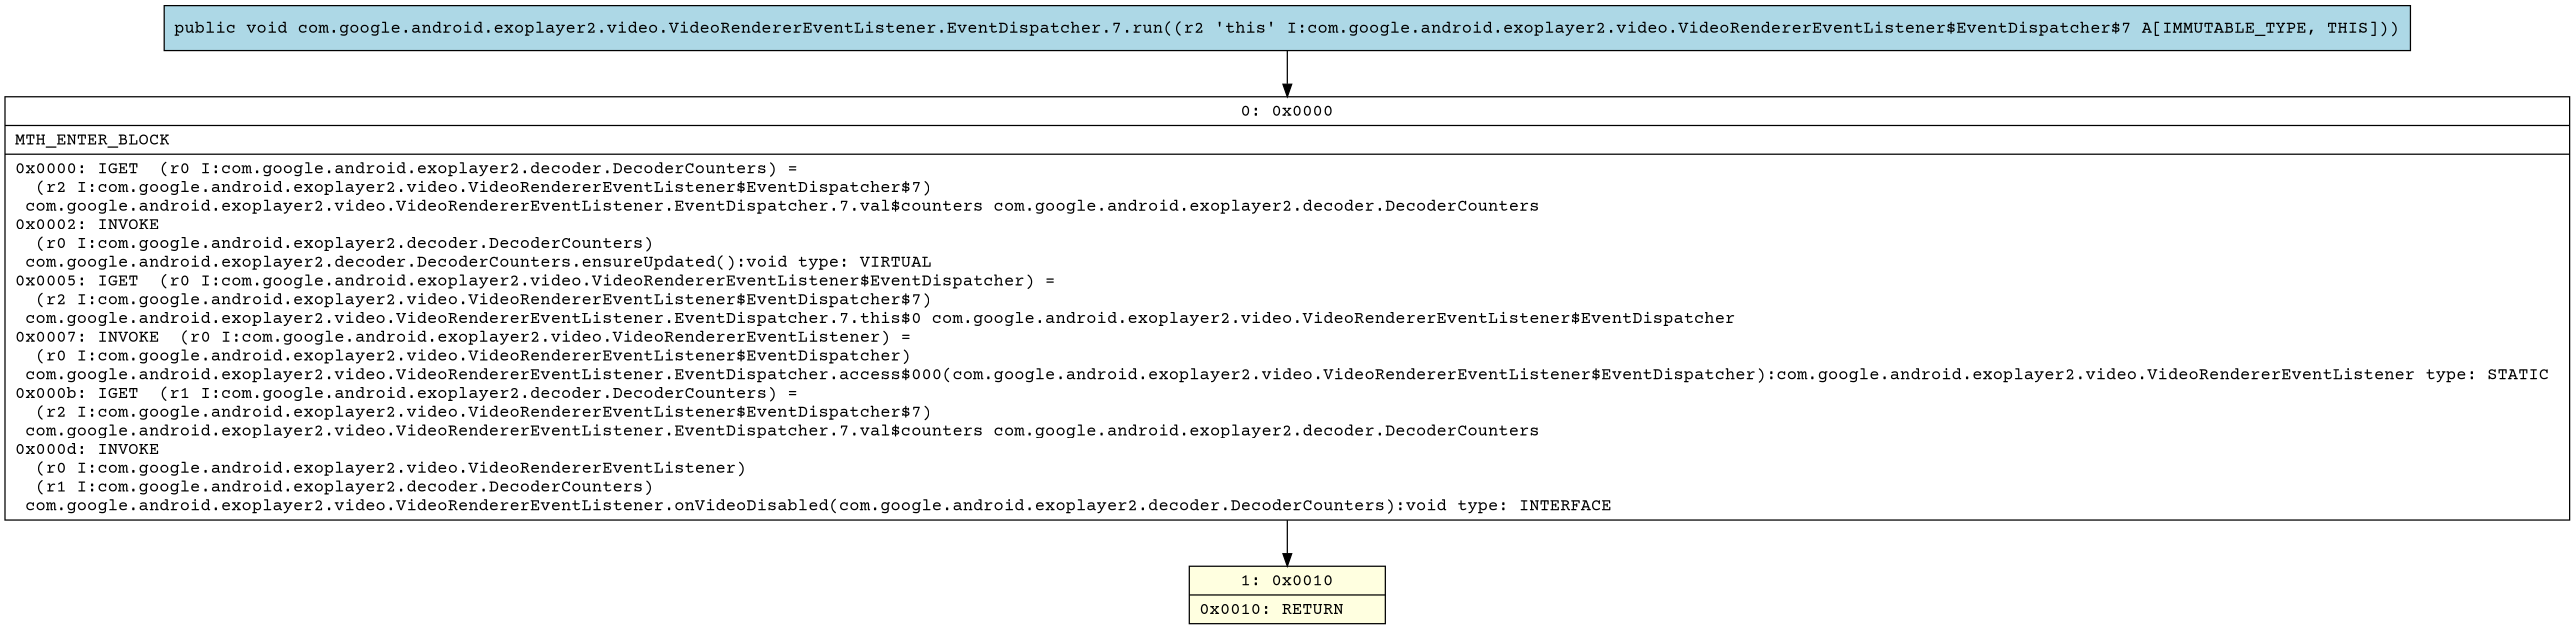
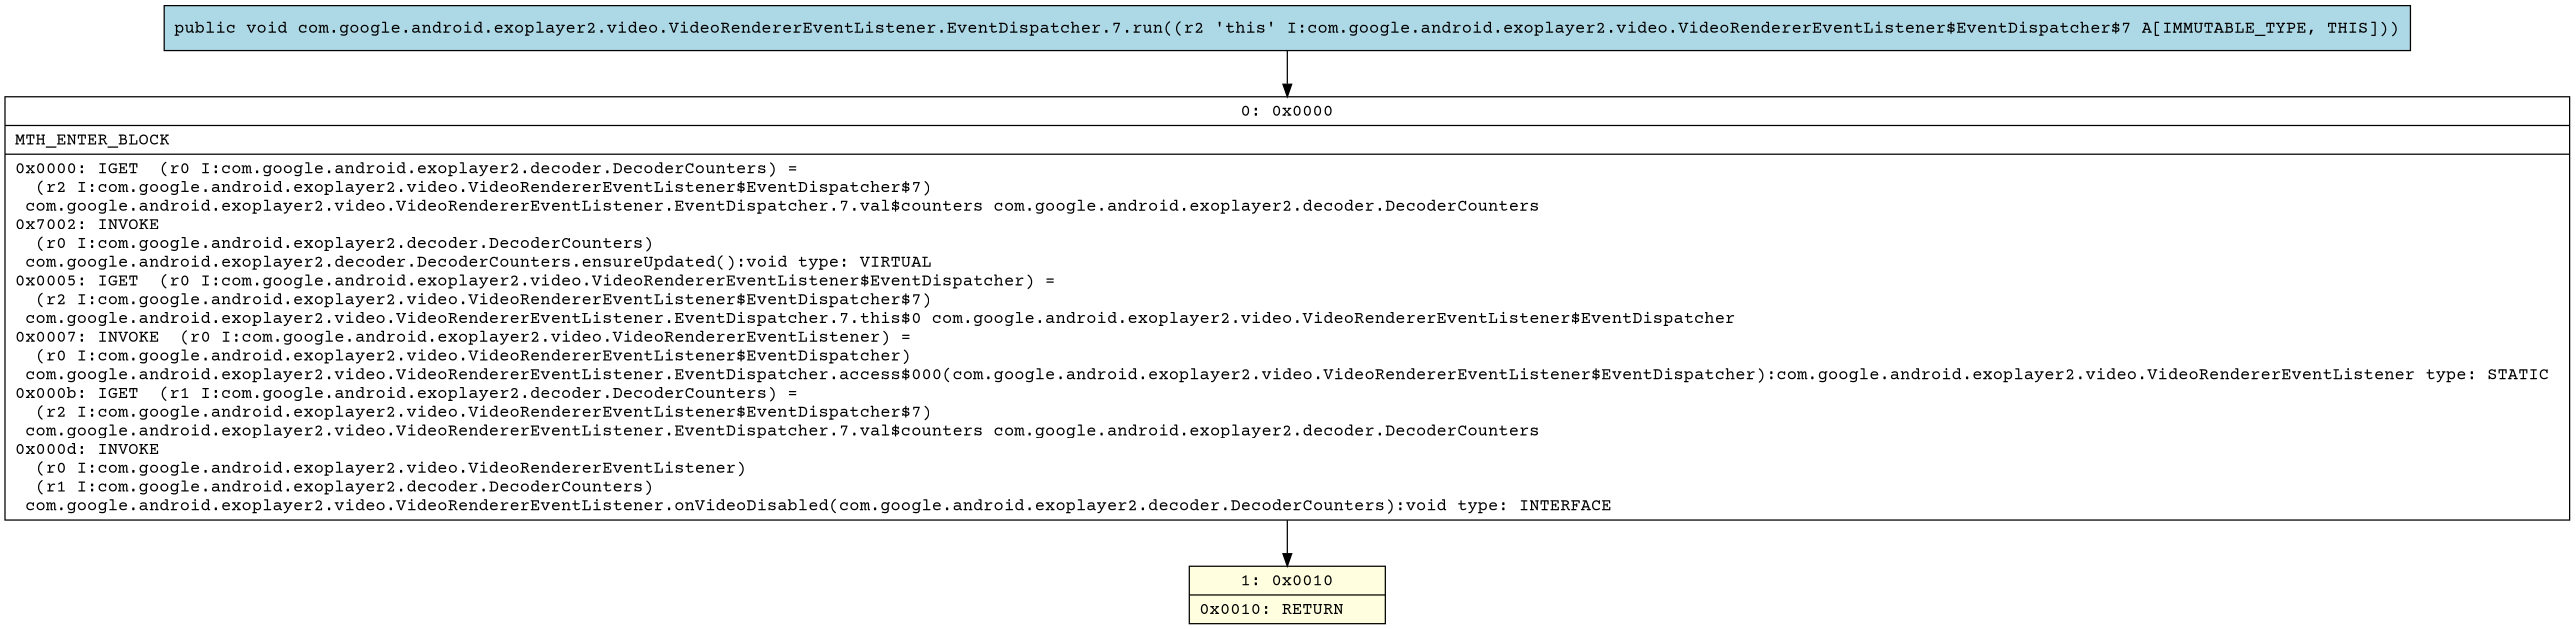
node "0: 0x0000": text "0x0002: INVOKE" -> "0x7002: INVOKE"
